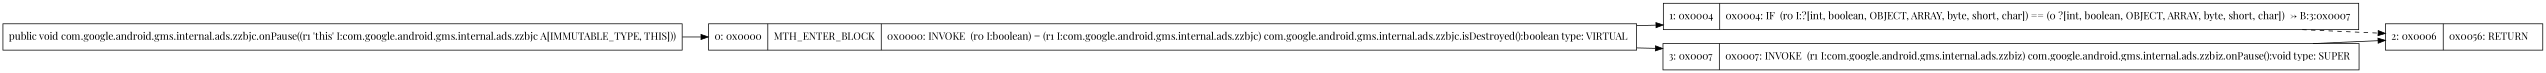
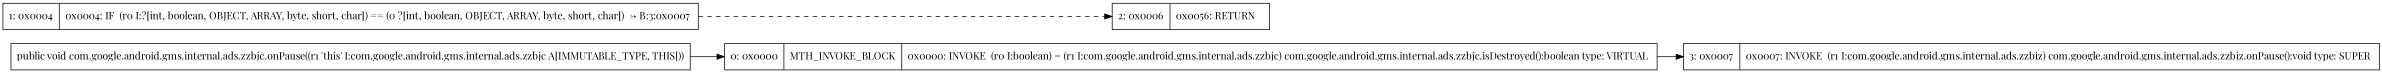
edge "0: 0x0000" -> "1: 0x0004": removed
node "0: 0x0000": text "MTH_ENTER_BLOCK" -> "MTH_INVOKE_BLOCK"
edge "3: 0x0007" -> "2: 0x0006": removed
